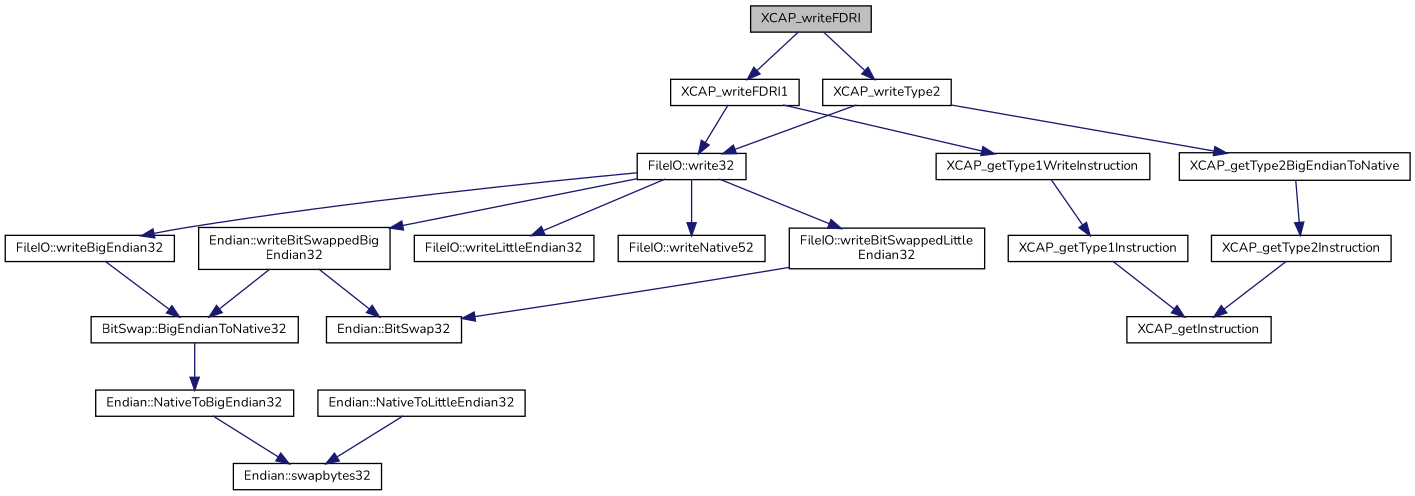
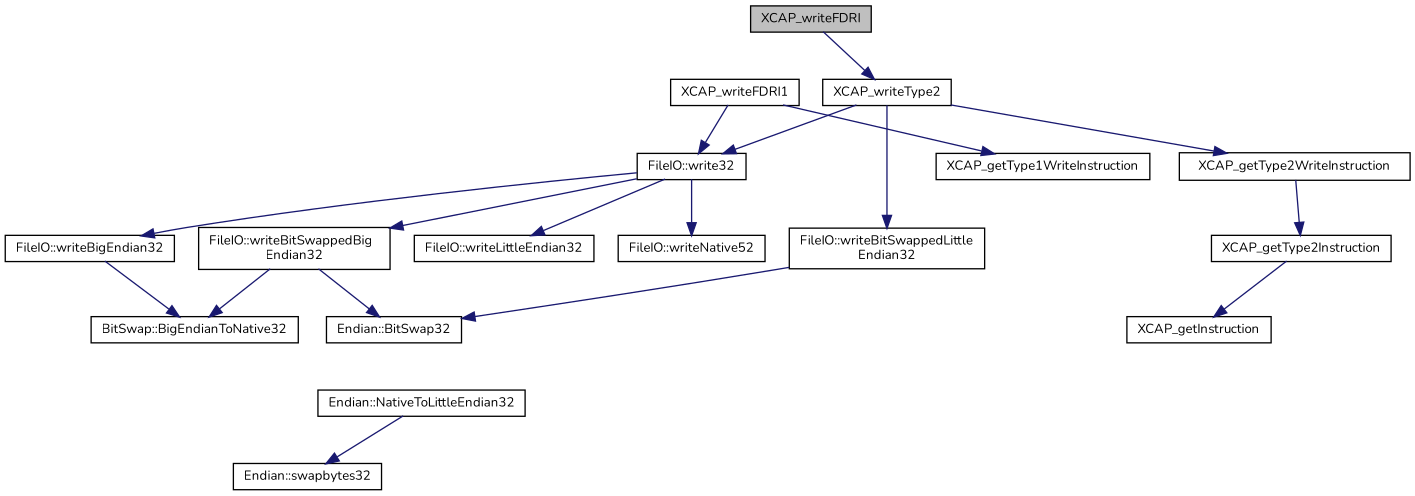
edge "XCAP_writeFDRI" -> "XCAP_writeFDRI1": removed
node "XCAP_getType2BigEndianToNative": label "XCAP_getType2BigEndianToNative" -> "XCAP_getType2WriteInstruction"
edge "FileIO::write32" -> "FileIO::writeBitSwappedLittle Endian32": now "XCAP_writeType2" -> "FileIO::writeBitSwappedLittle Endian32"
node "Endian::writeBitSwappedBig Endian32": label "Endian::writeBitSwappedBig Endian32" -> "FileIO::writeBitSwappedBig Endian32"
node "XCAP_getType1Instruction": removed
node "Endian::NativeToBigEndian32": removed
